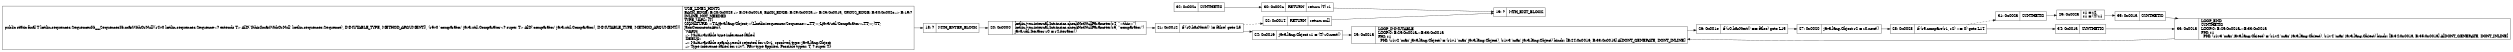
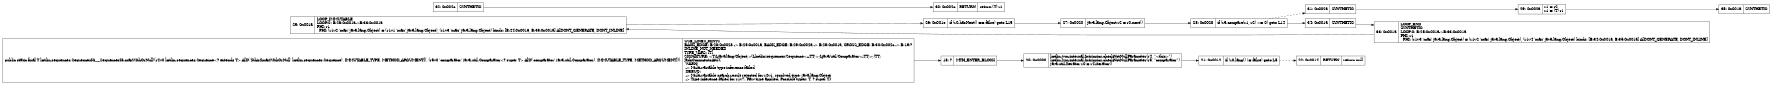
node "19: ?": removed
edge "35: 0x001a" -> "33: 0x001a": removed
node "21: 0x0012": text "if (r0.hasNext() != false) goto L5" -> "if (r0.lang() != false) goto L5"
node "24: 0x0016": removed
